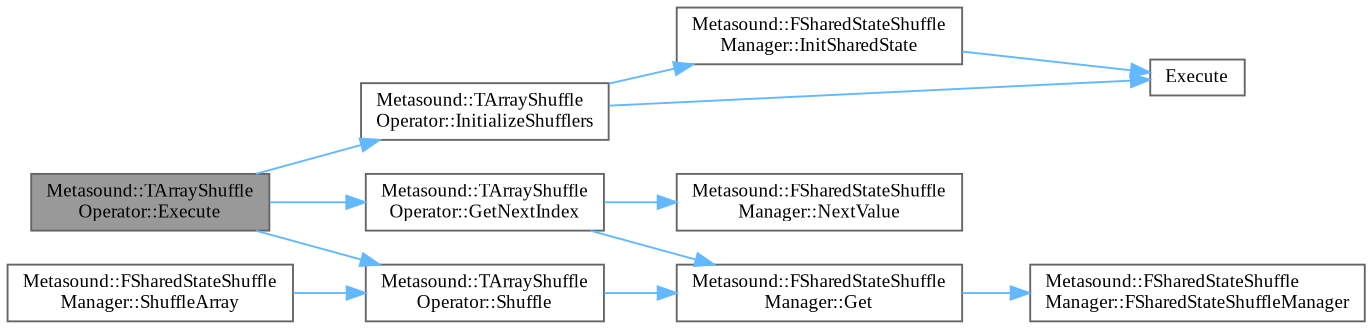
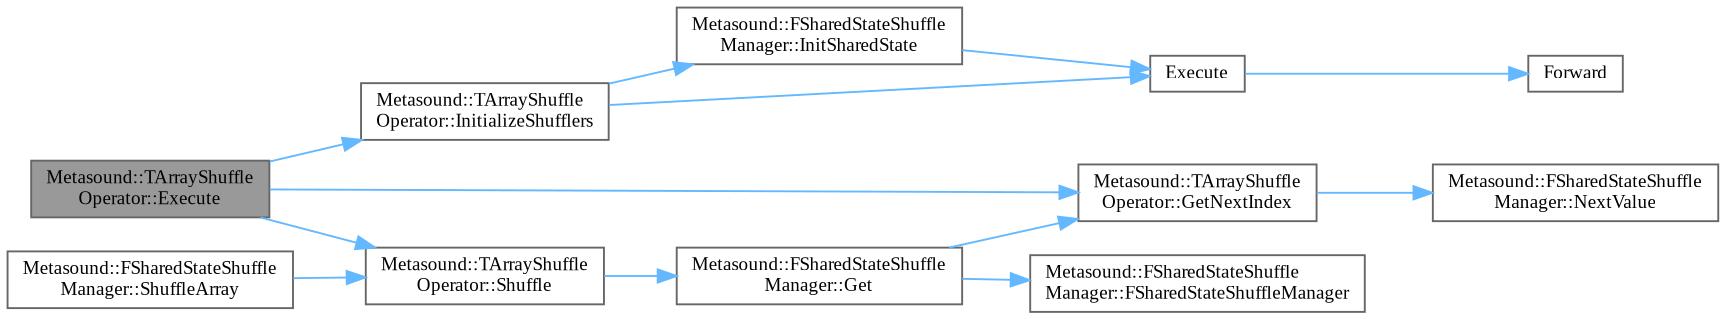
node "Forward": added
edge "Metasound::TArrayShuffle Operator::GetNextIndex" -> "Metasound::FSharedStateShuffle Manager::Get": reversed
